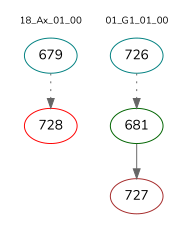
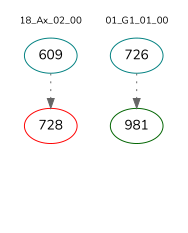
cluster "18_Ax_01_00": label "18_Ax_01_00" -> "18_Ax_02_00"
node "679": label "679" -> "609"
node "681": label "681" -> "981"
node "727": removed
